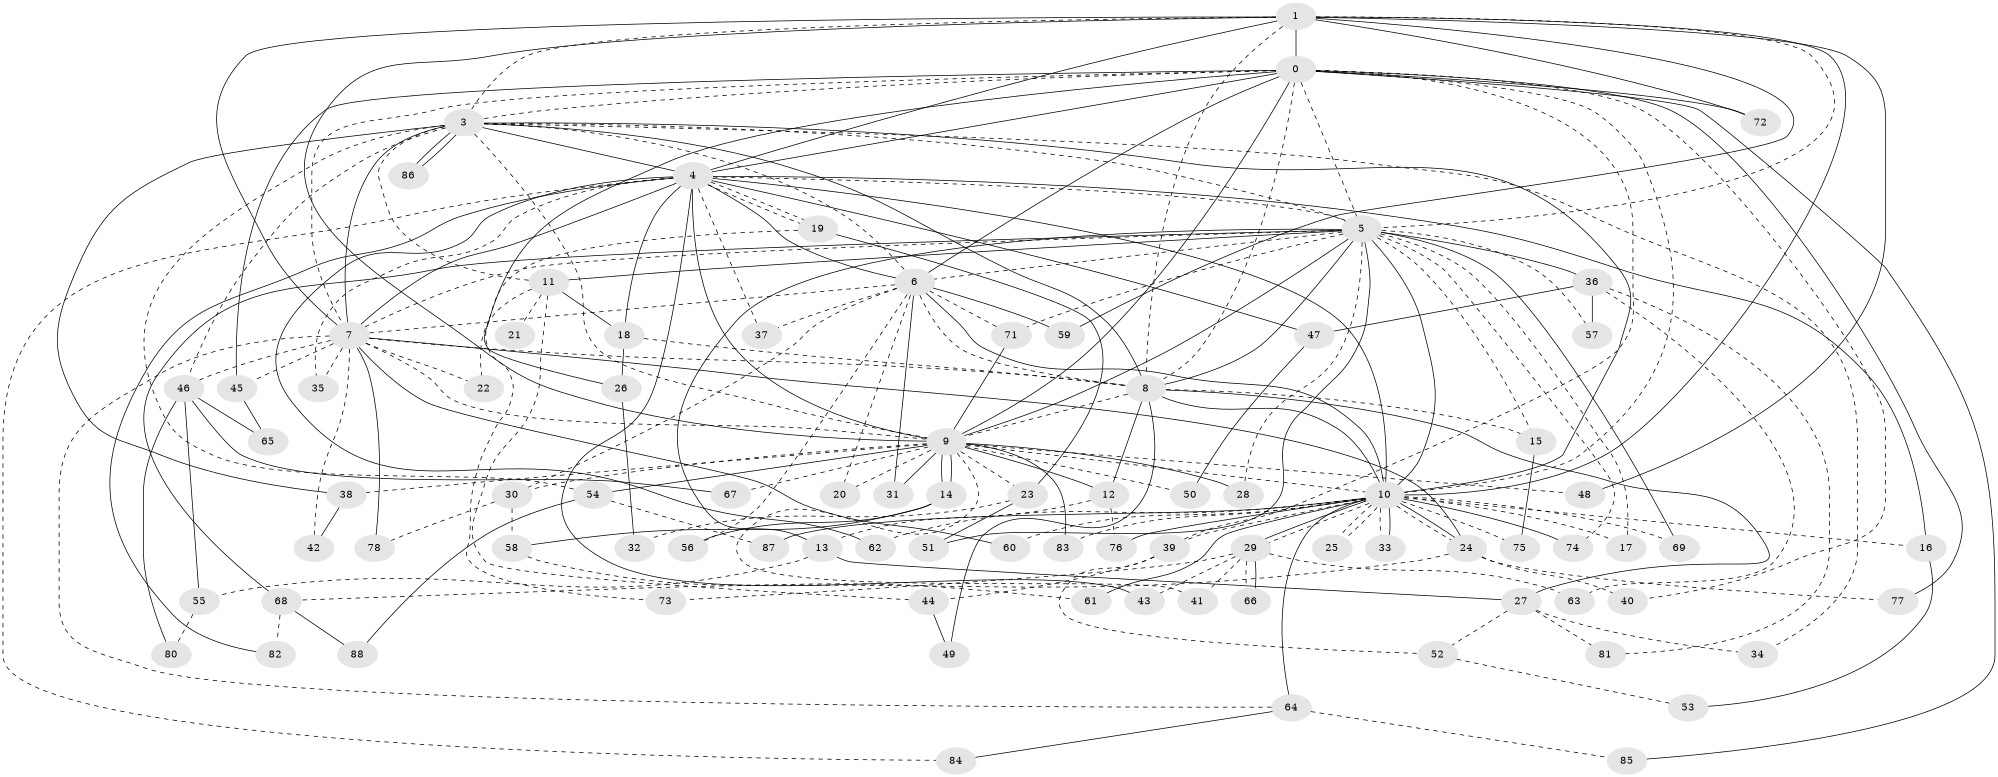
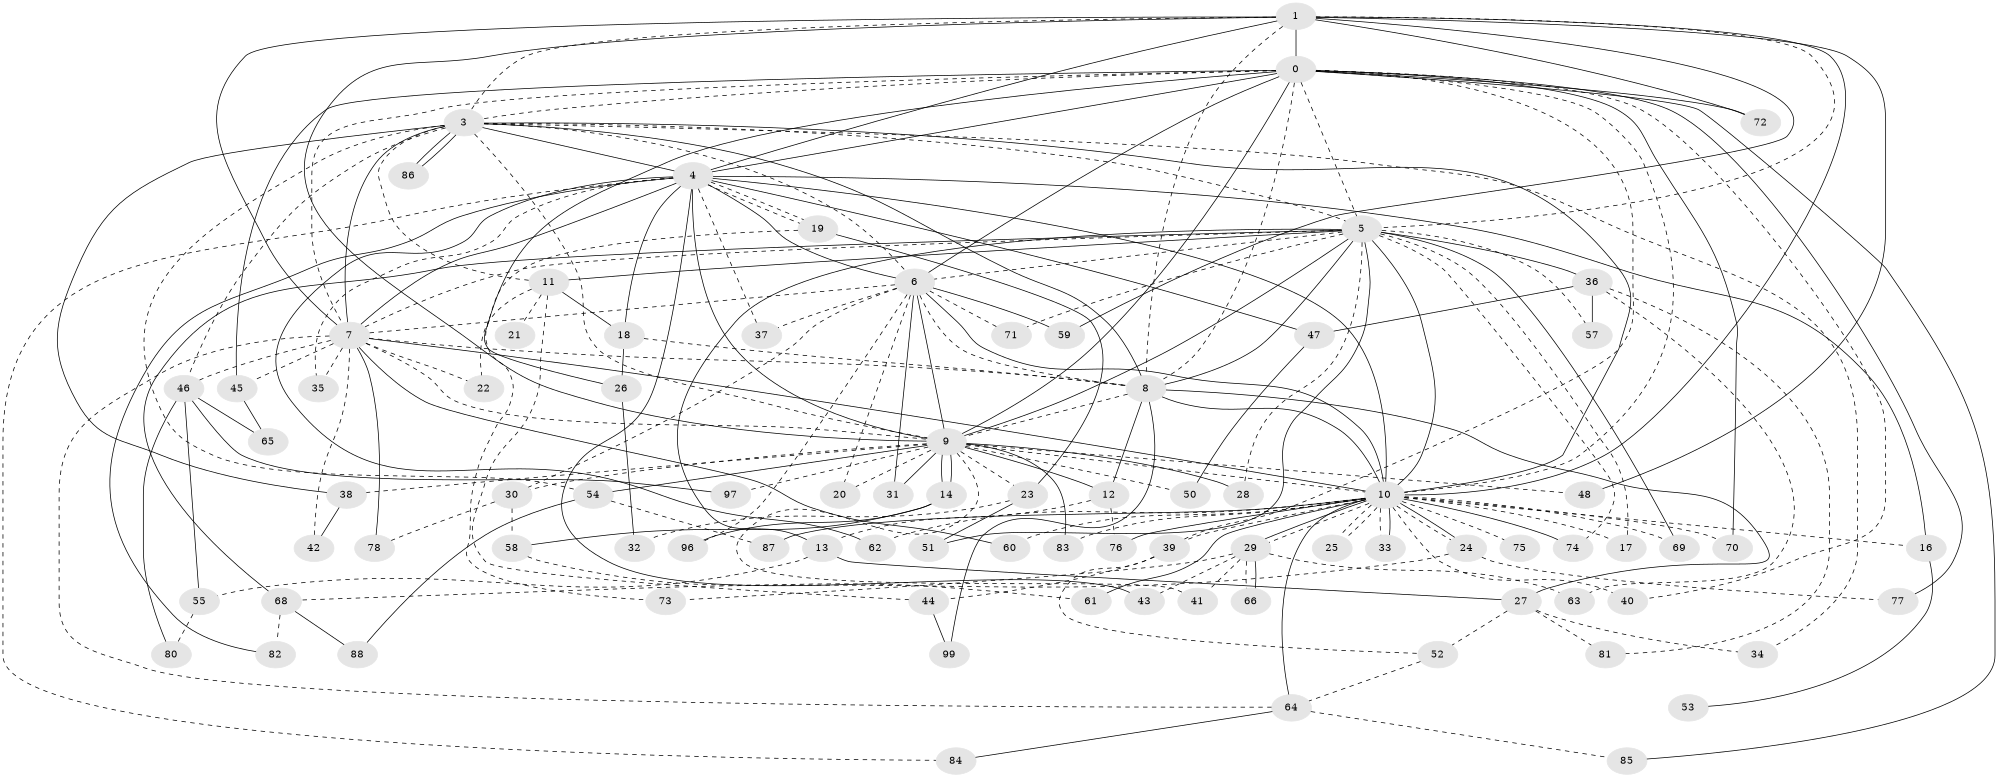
edge "4" -- "5": removed
edge "71" -- "9": now "6" -- "9"
edge "7" -- "24": now "7" -- "10"
node "15": removed
node "67": label "67" -> "97"
node "56": label "56" -> "96"
node "70": added
edge "24" -- "40": now "10" -- "40"
node "49": label "49" -> "99"
edge "52" -- "53": now "52" -- "64"
